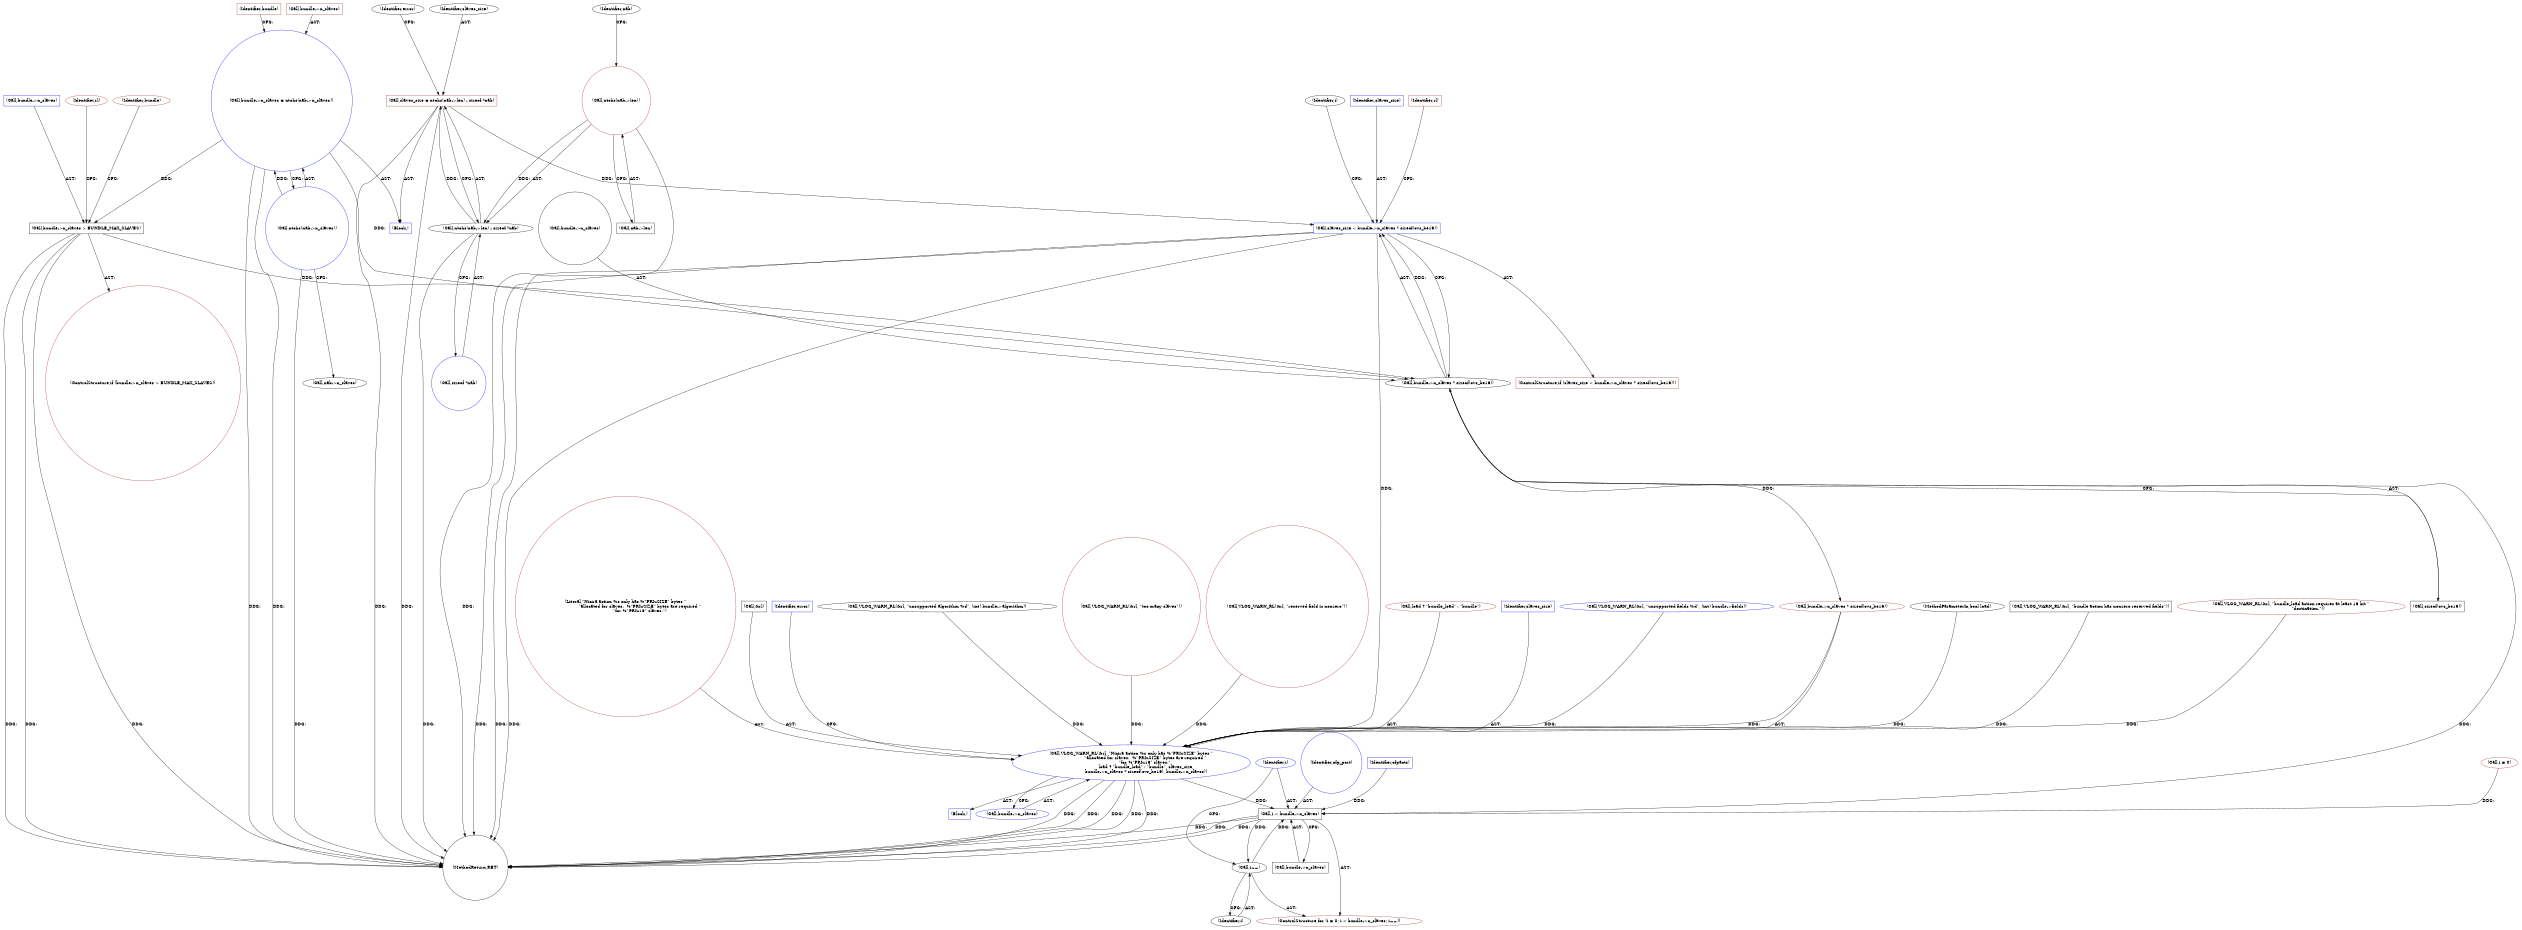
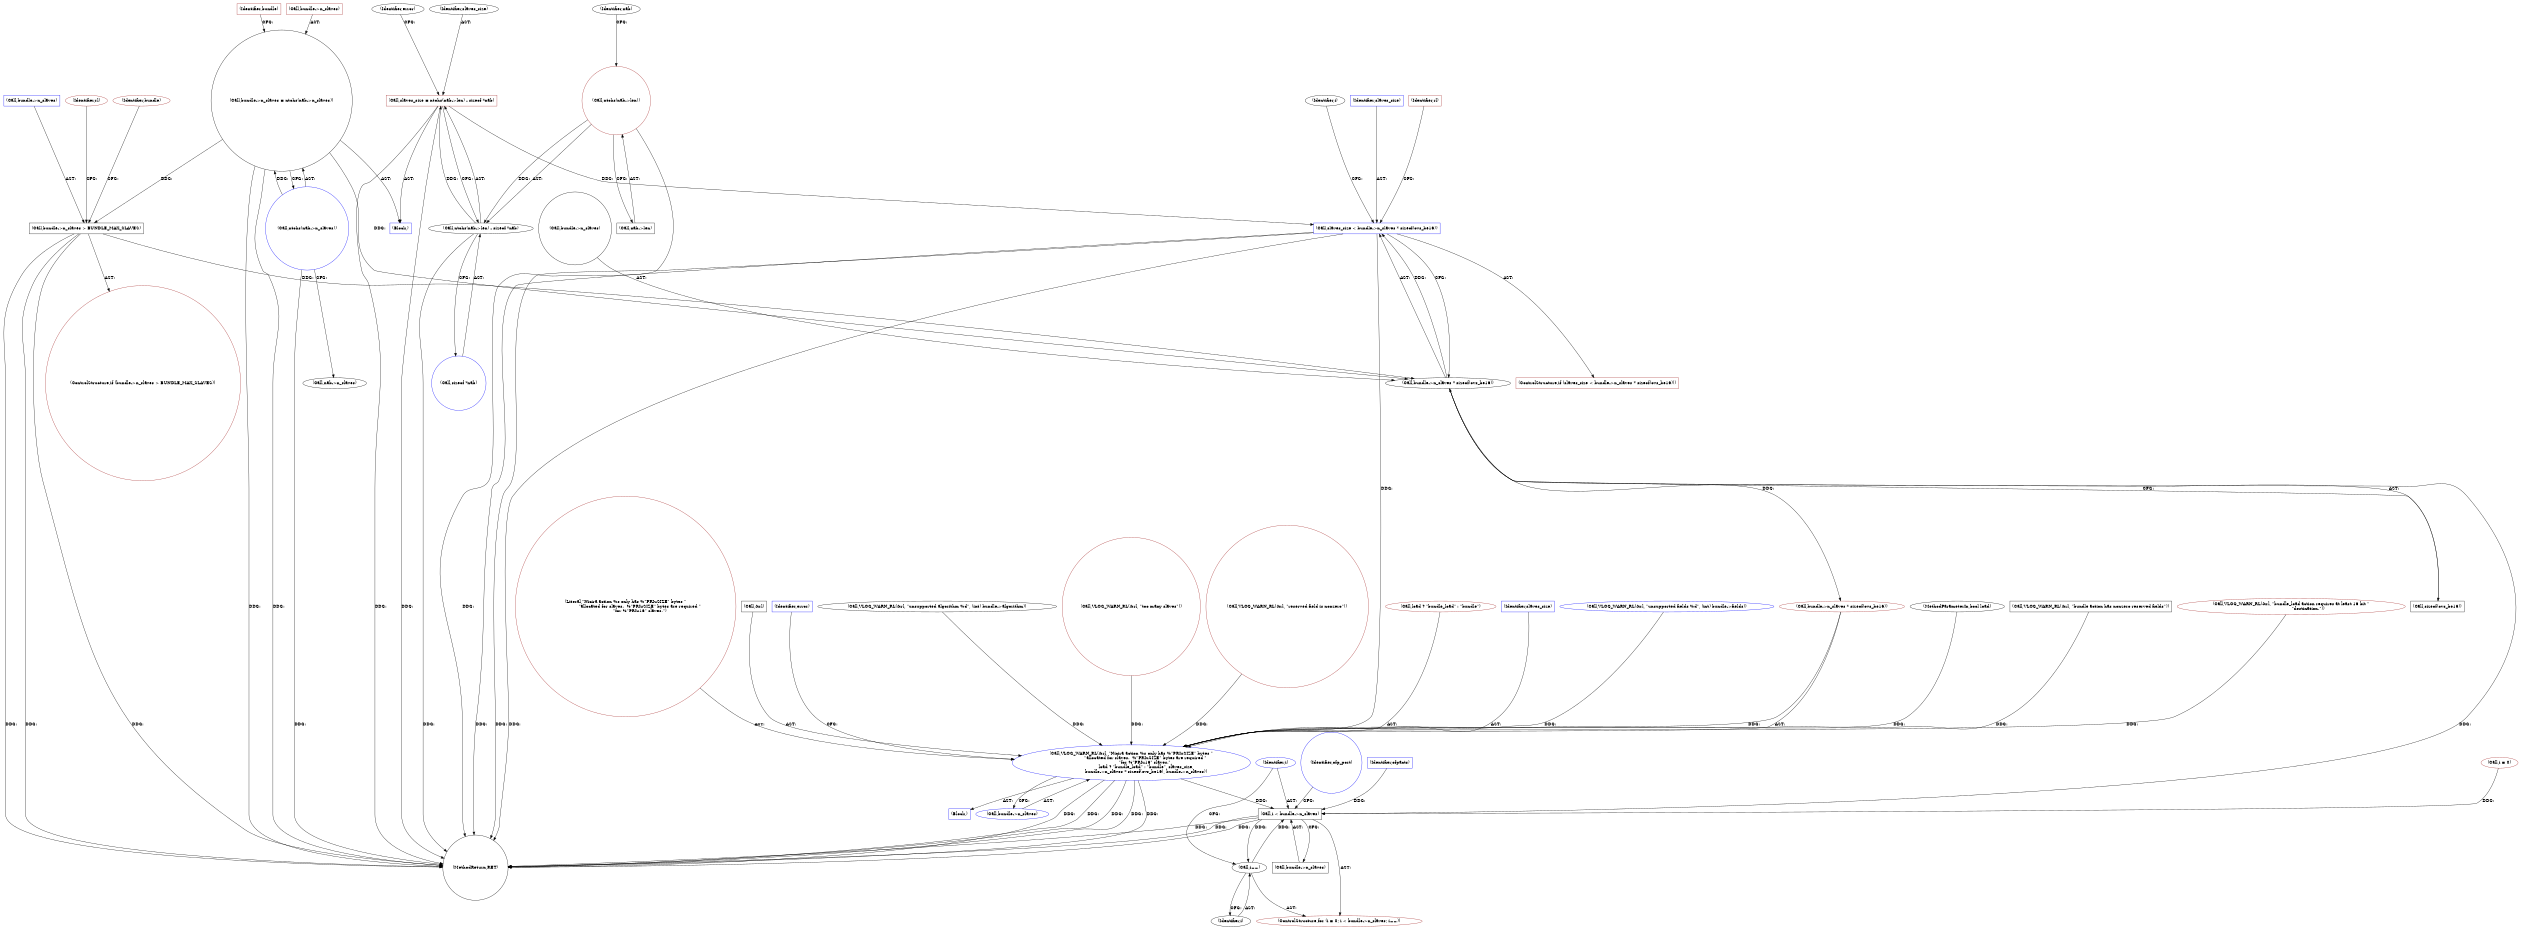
node "(Call,bundle->n_slaves = ntohs(nab->n_slaves))": color blue -> black
edge "(Identifier,ofp_port)" -> "(Call,i < bundle->n_slaves)": label "AST: " -> "CFG: "
